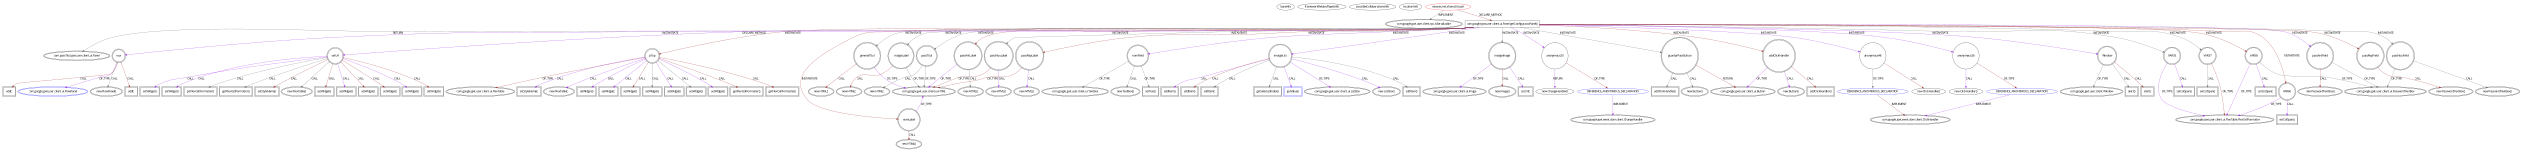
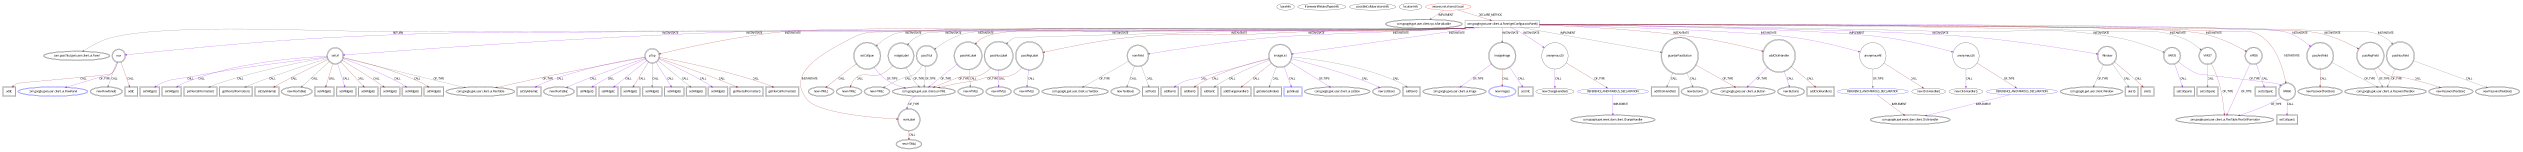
edge "com.google.gwt.user.client.ui.Panel getConfiguracioPanel()" -> "setUrl": label "DECLARE_METHOD" -> "INSTANTIATE"
edge "com.google.gwt.user.client.ui.Panel getConfiguracioPanel()" -> "guardarPassButton": label "INSTANTIATE" -> "IMPLEMENT"
edge "com.google.gwt.user.client.ui.Panel getConfiguracioPanel()" -> "anonymous26": label "INSTANTIATE" -> "IMPLEMENT"
node "generalTitul": label "generalTitul" -> "setColSpan"
edge "setUrl" -> "com.google.gwt.user.client.ui.FlexTable": added, label "OF_TYPE"
edge "VAR58" -> "com.google.gwt.user.client.ui.PasswordTextBox": now "passRepField" -> "com.google.gwt.user.client.ui.PasswordTextBox"
edge "nomField" -> "setText()": label "OF_TYPE" -> "CALL"
edge "anonymous20" -> "new ChangeHandler()": label "RETURN" -> "CALL"
edge "guardarPassButton" -> "com.google.gwt.user.client.ui.Button": label "RETURN" -> "OF_TYPE"
node "addChangeHandler()": added
node "new Image()": color black -> blue
edge "VAR35" -> "com.google.gwt.user.client.ui.FlexTable.FlexCellFormatter": now "VAR35" -> "VAR60"
edge "nomLabel" -> "com.google.gwt.user.client.ui.HTML": reversed
